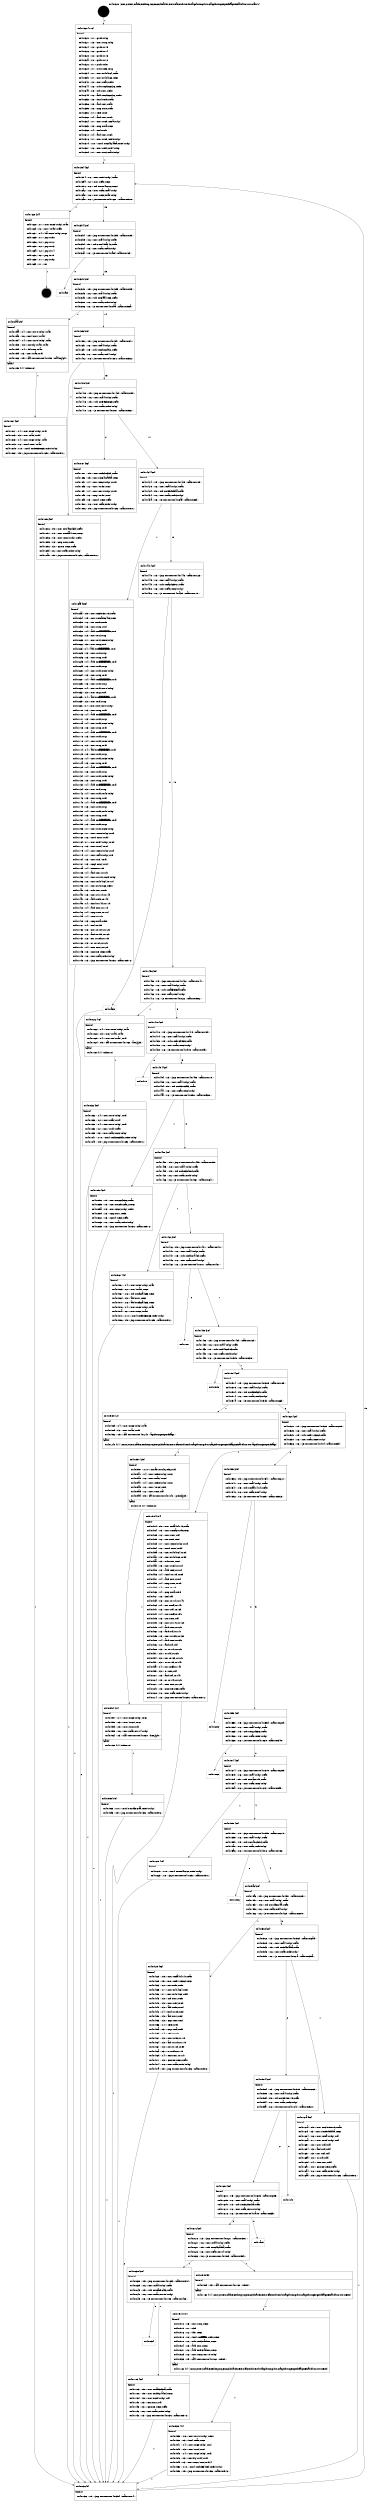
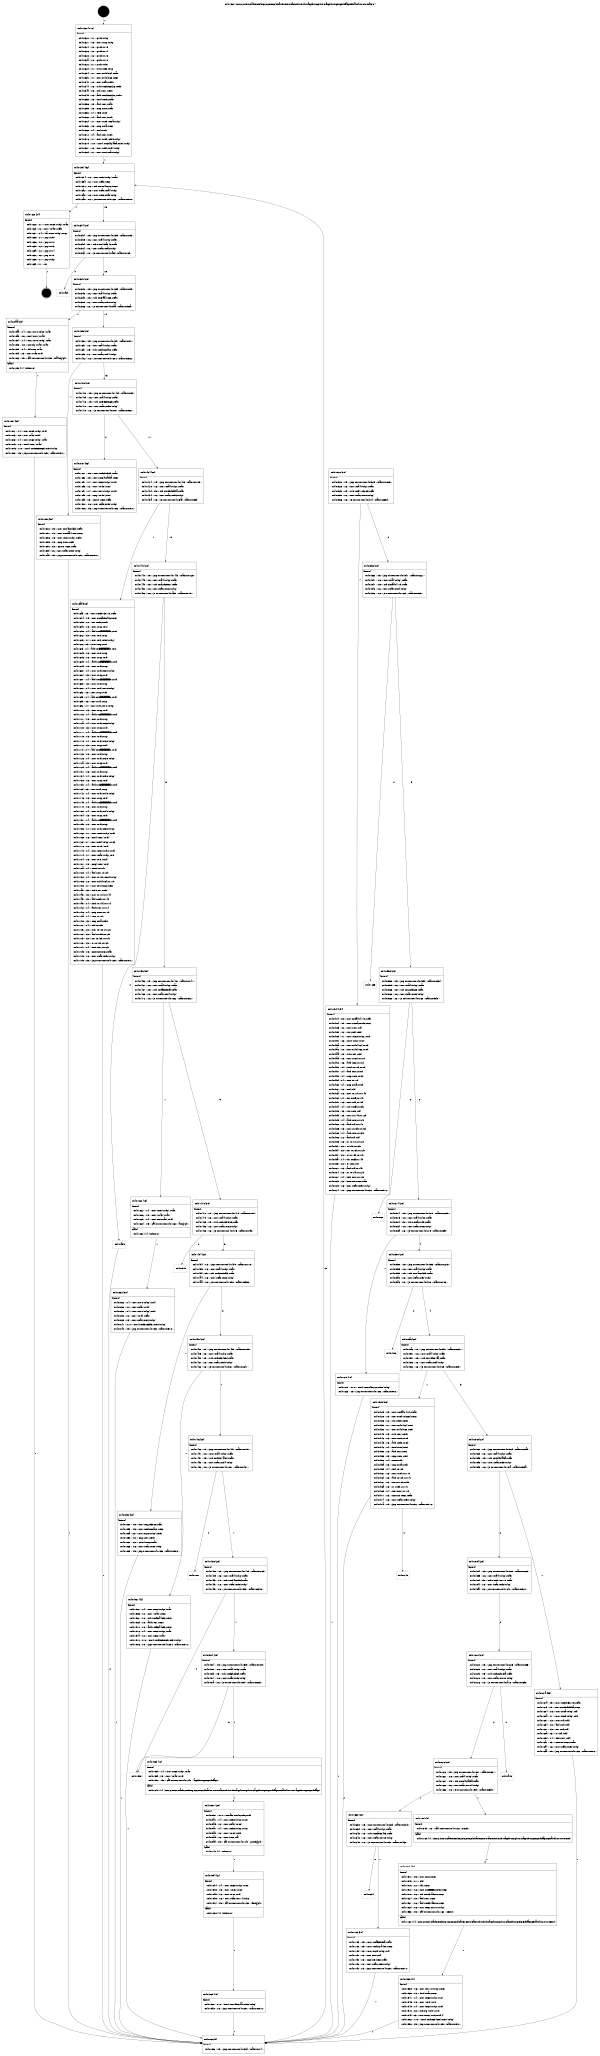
edge "0x401504 [28]" -> "0x401520 [28]": now "0x401504 [28]" -> "0x4019d8"
edge "0x4015e4 [28]" -> "0x401c40": now "0x401b29 [86]" -> "0x401c40"
